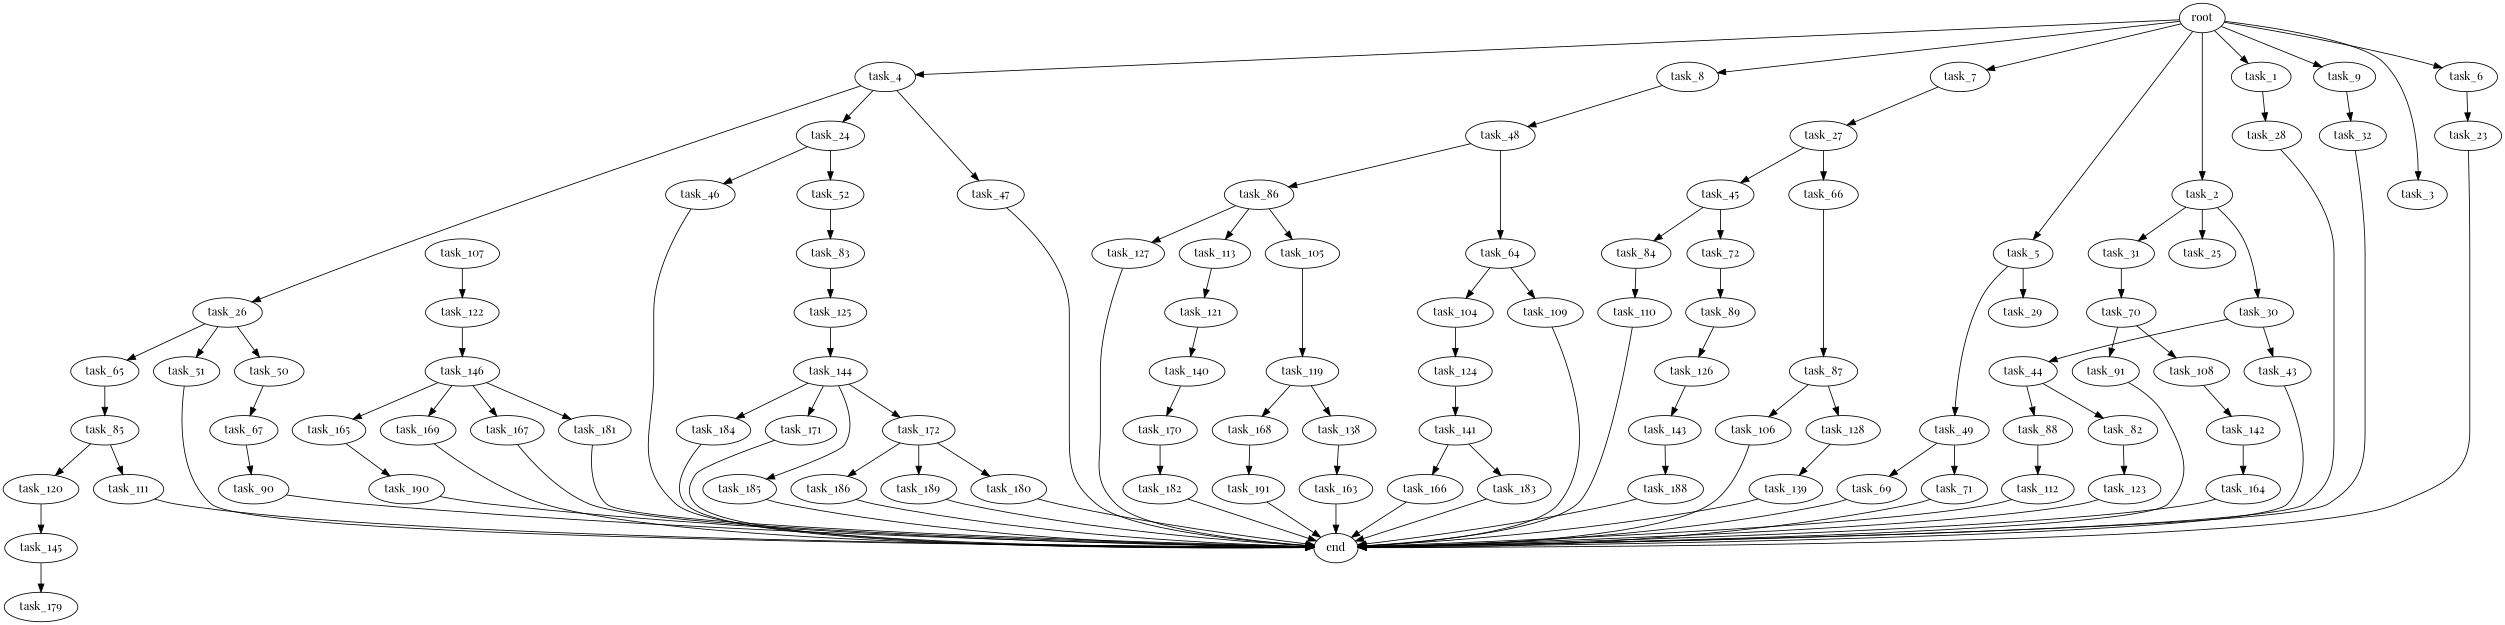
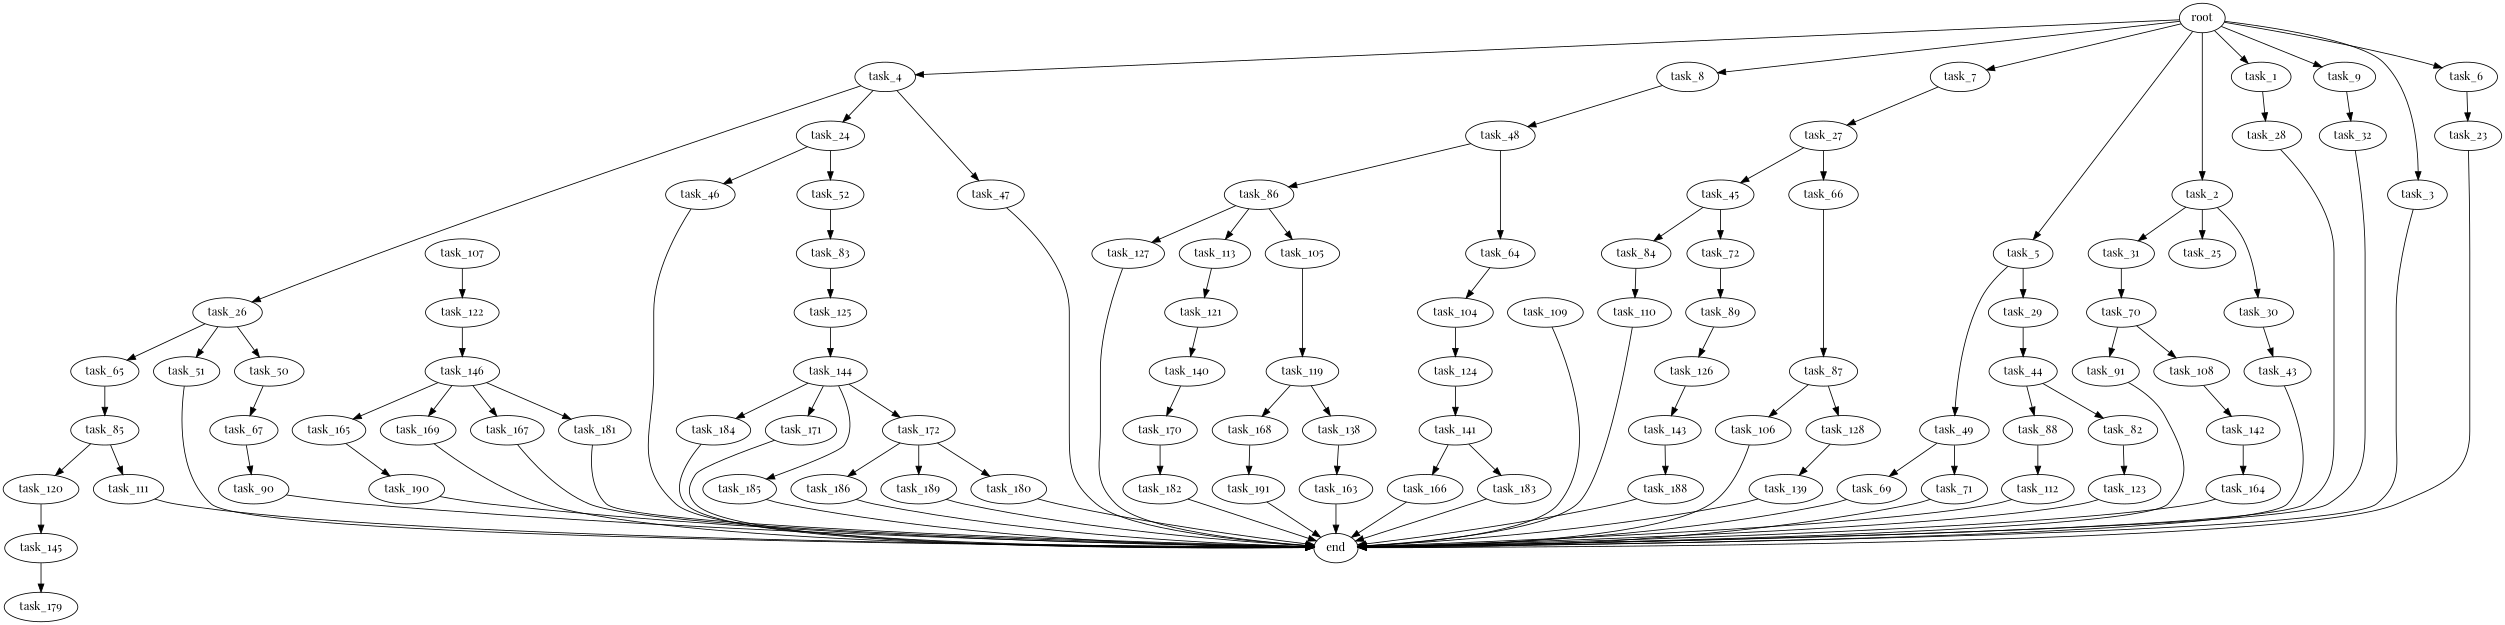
edge "task_64" -> "task_109": removed
edge "task_30" -> "task_44": now "task_29" -> "task_44"
edge "task_3" -> "end": added
